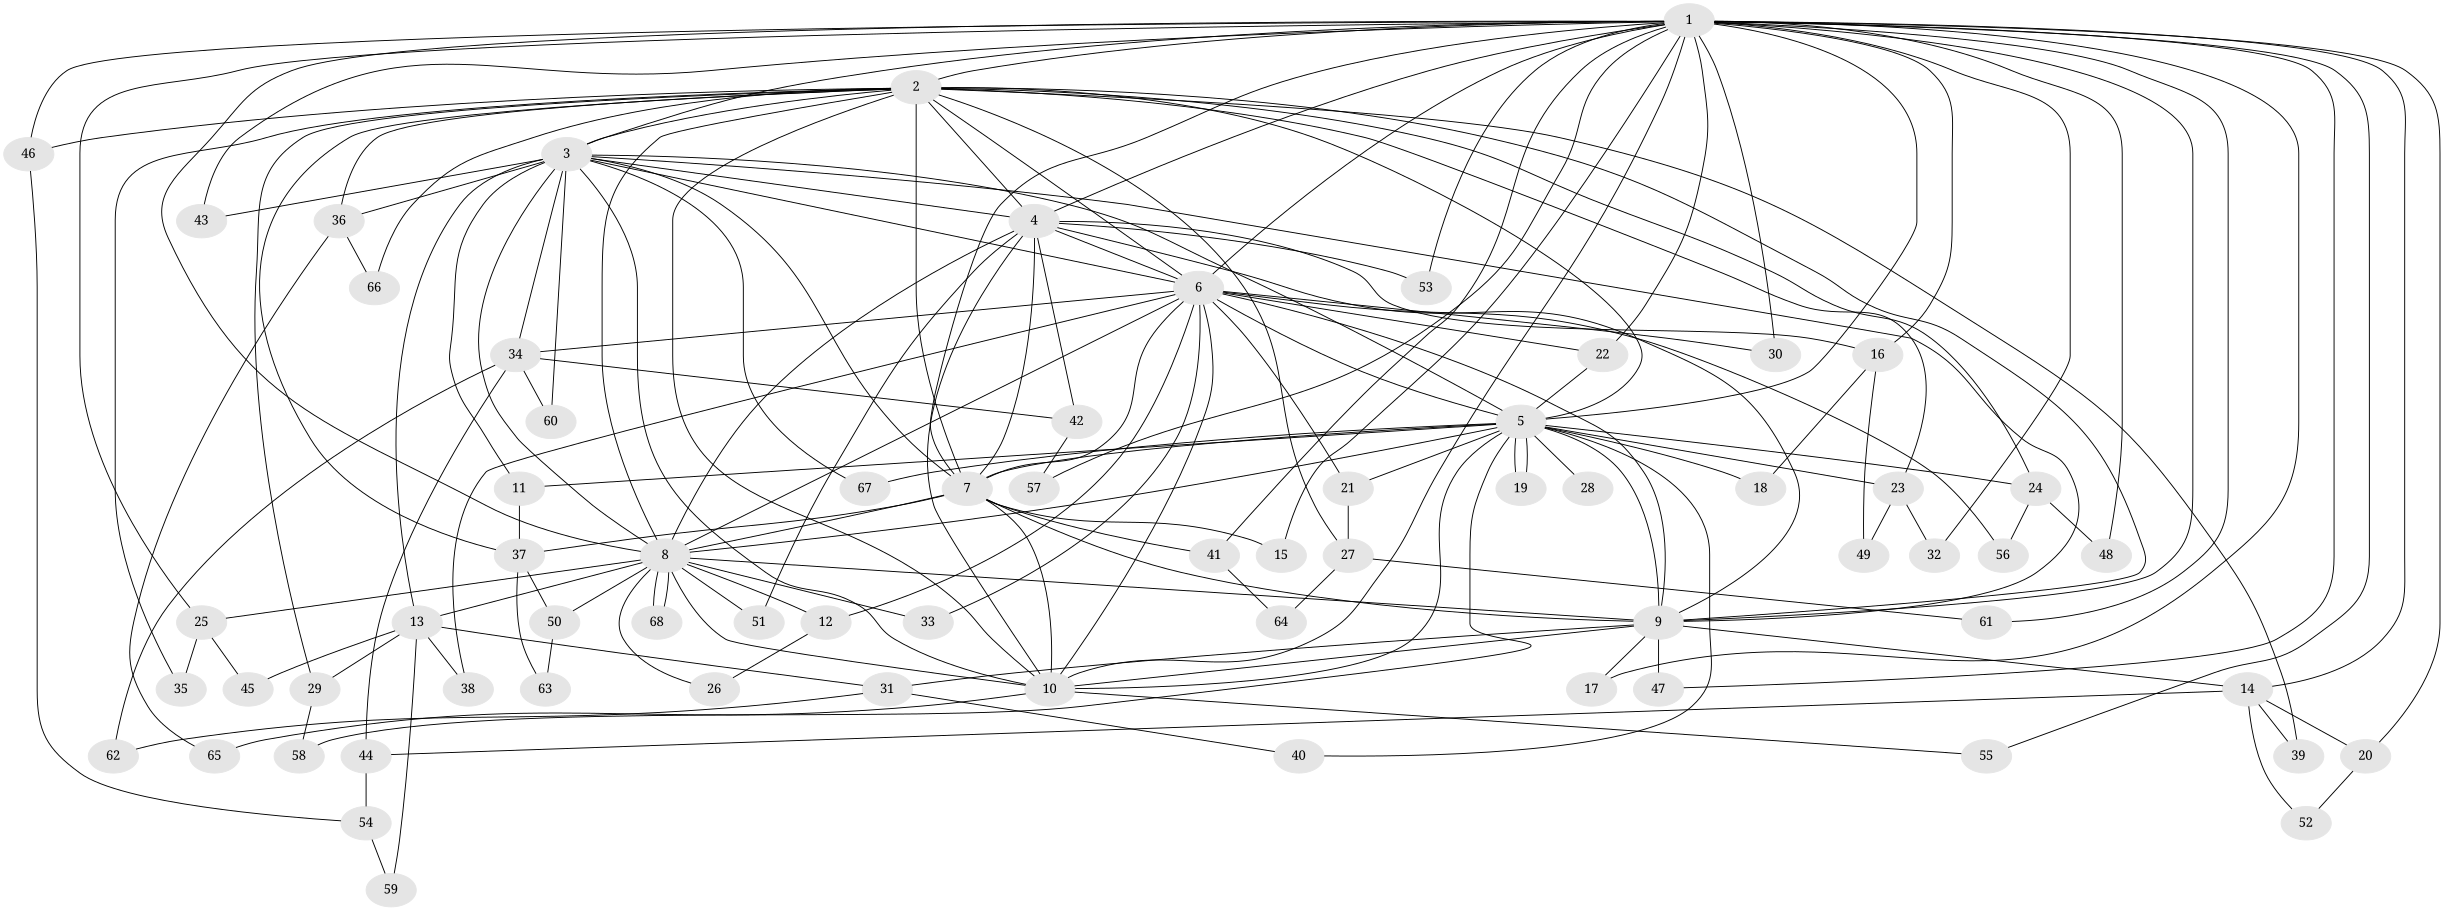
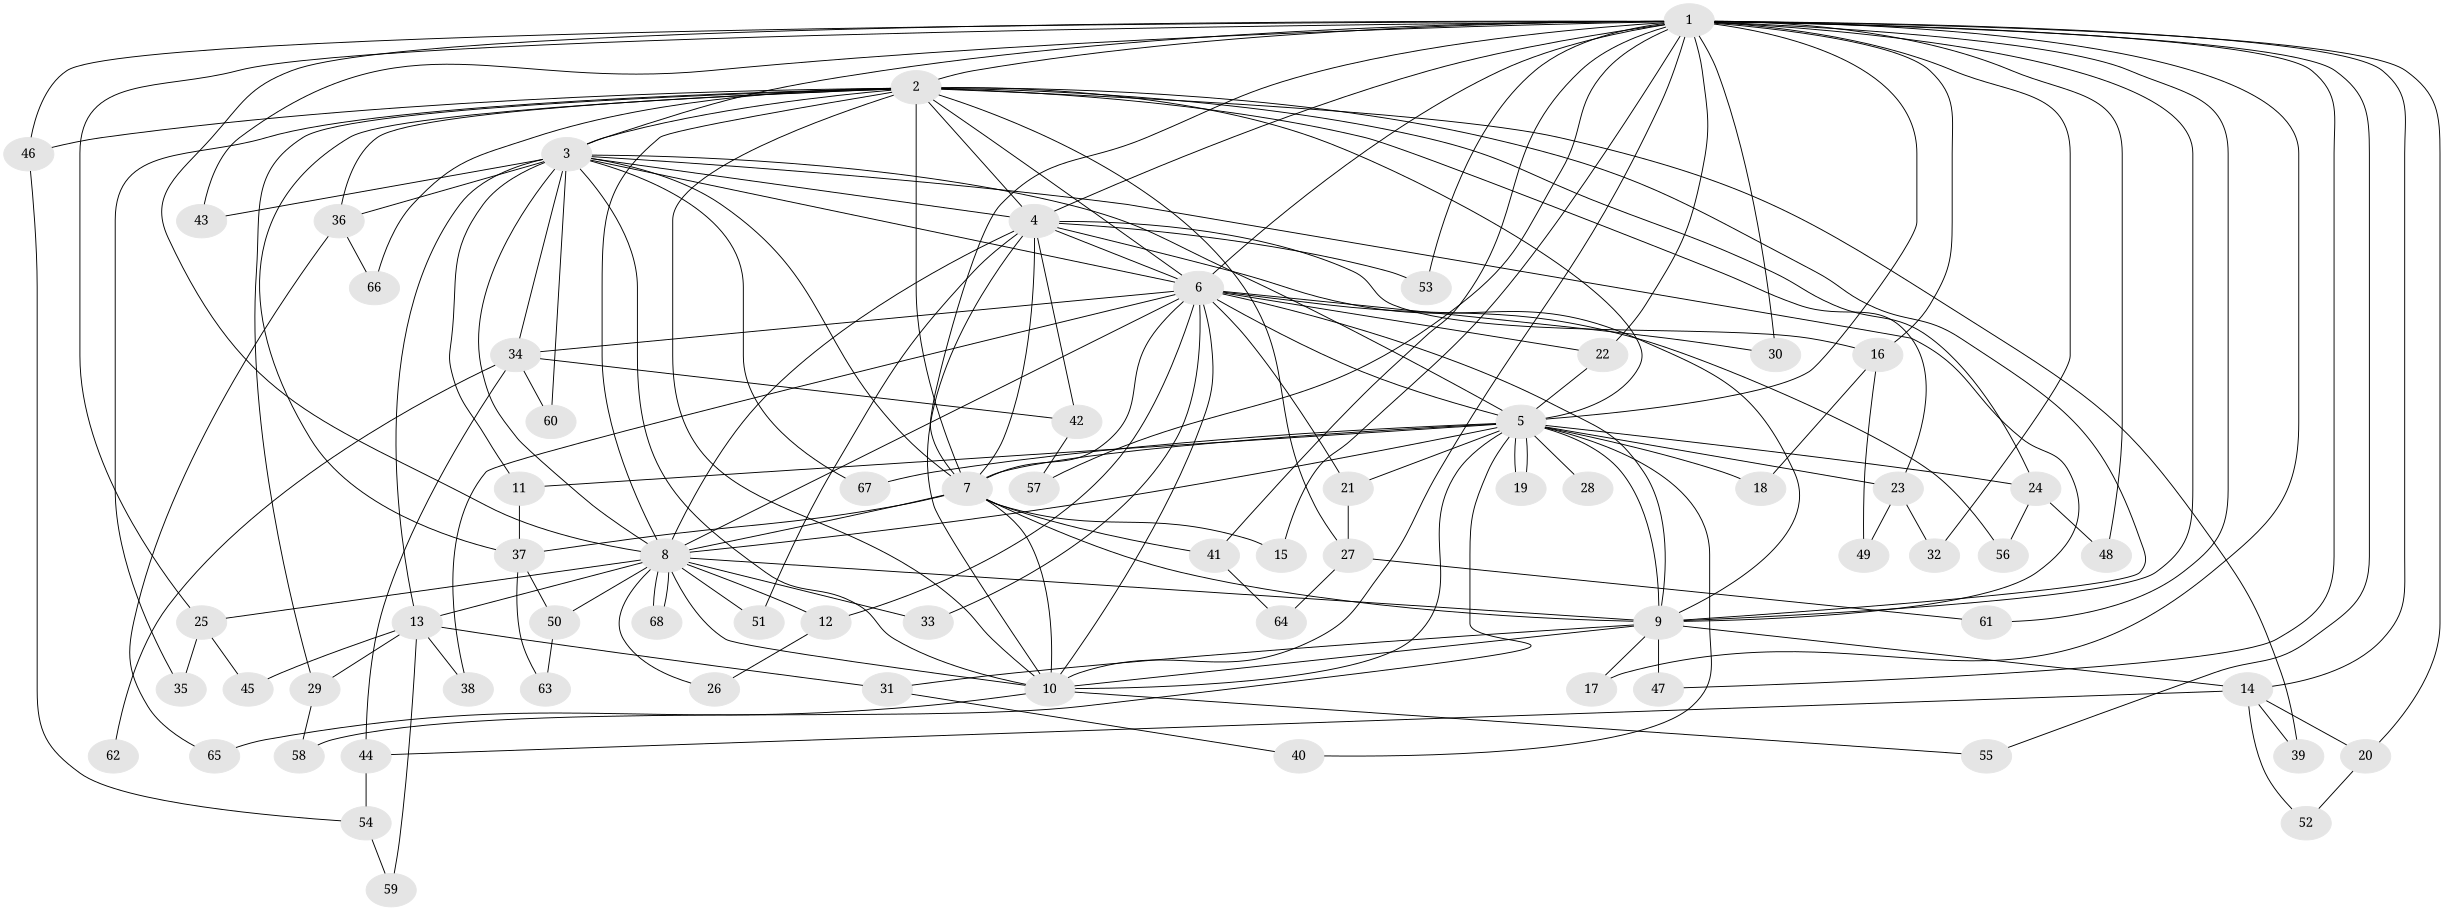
edge "31" -- "62": removed
